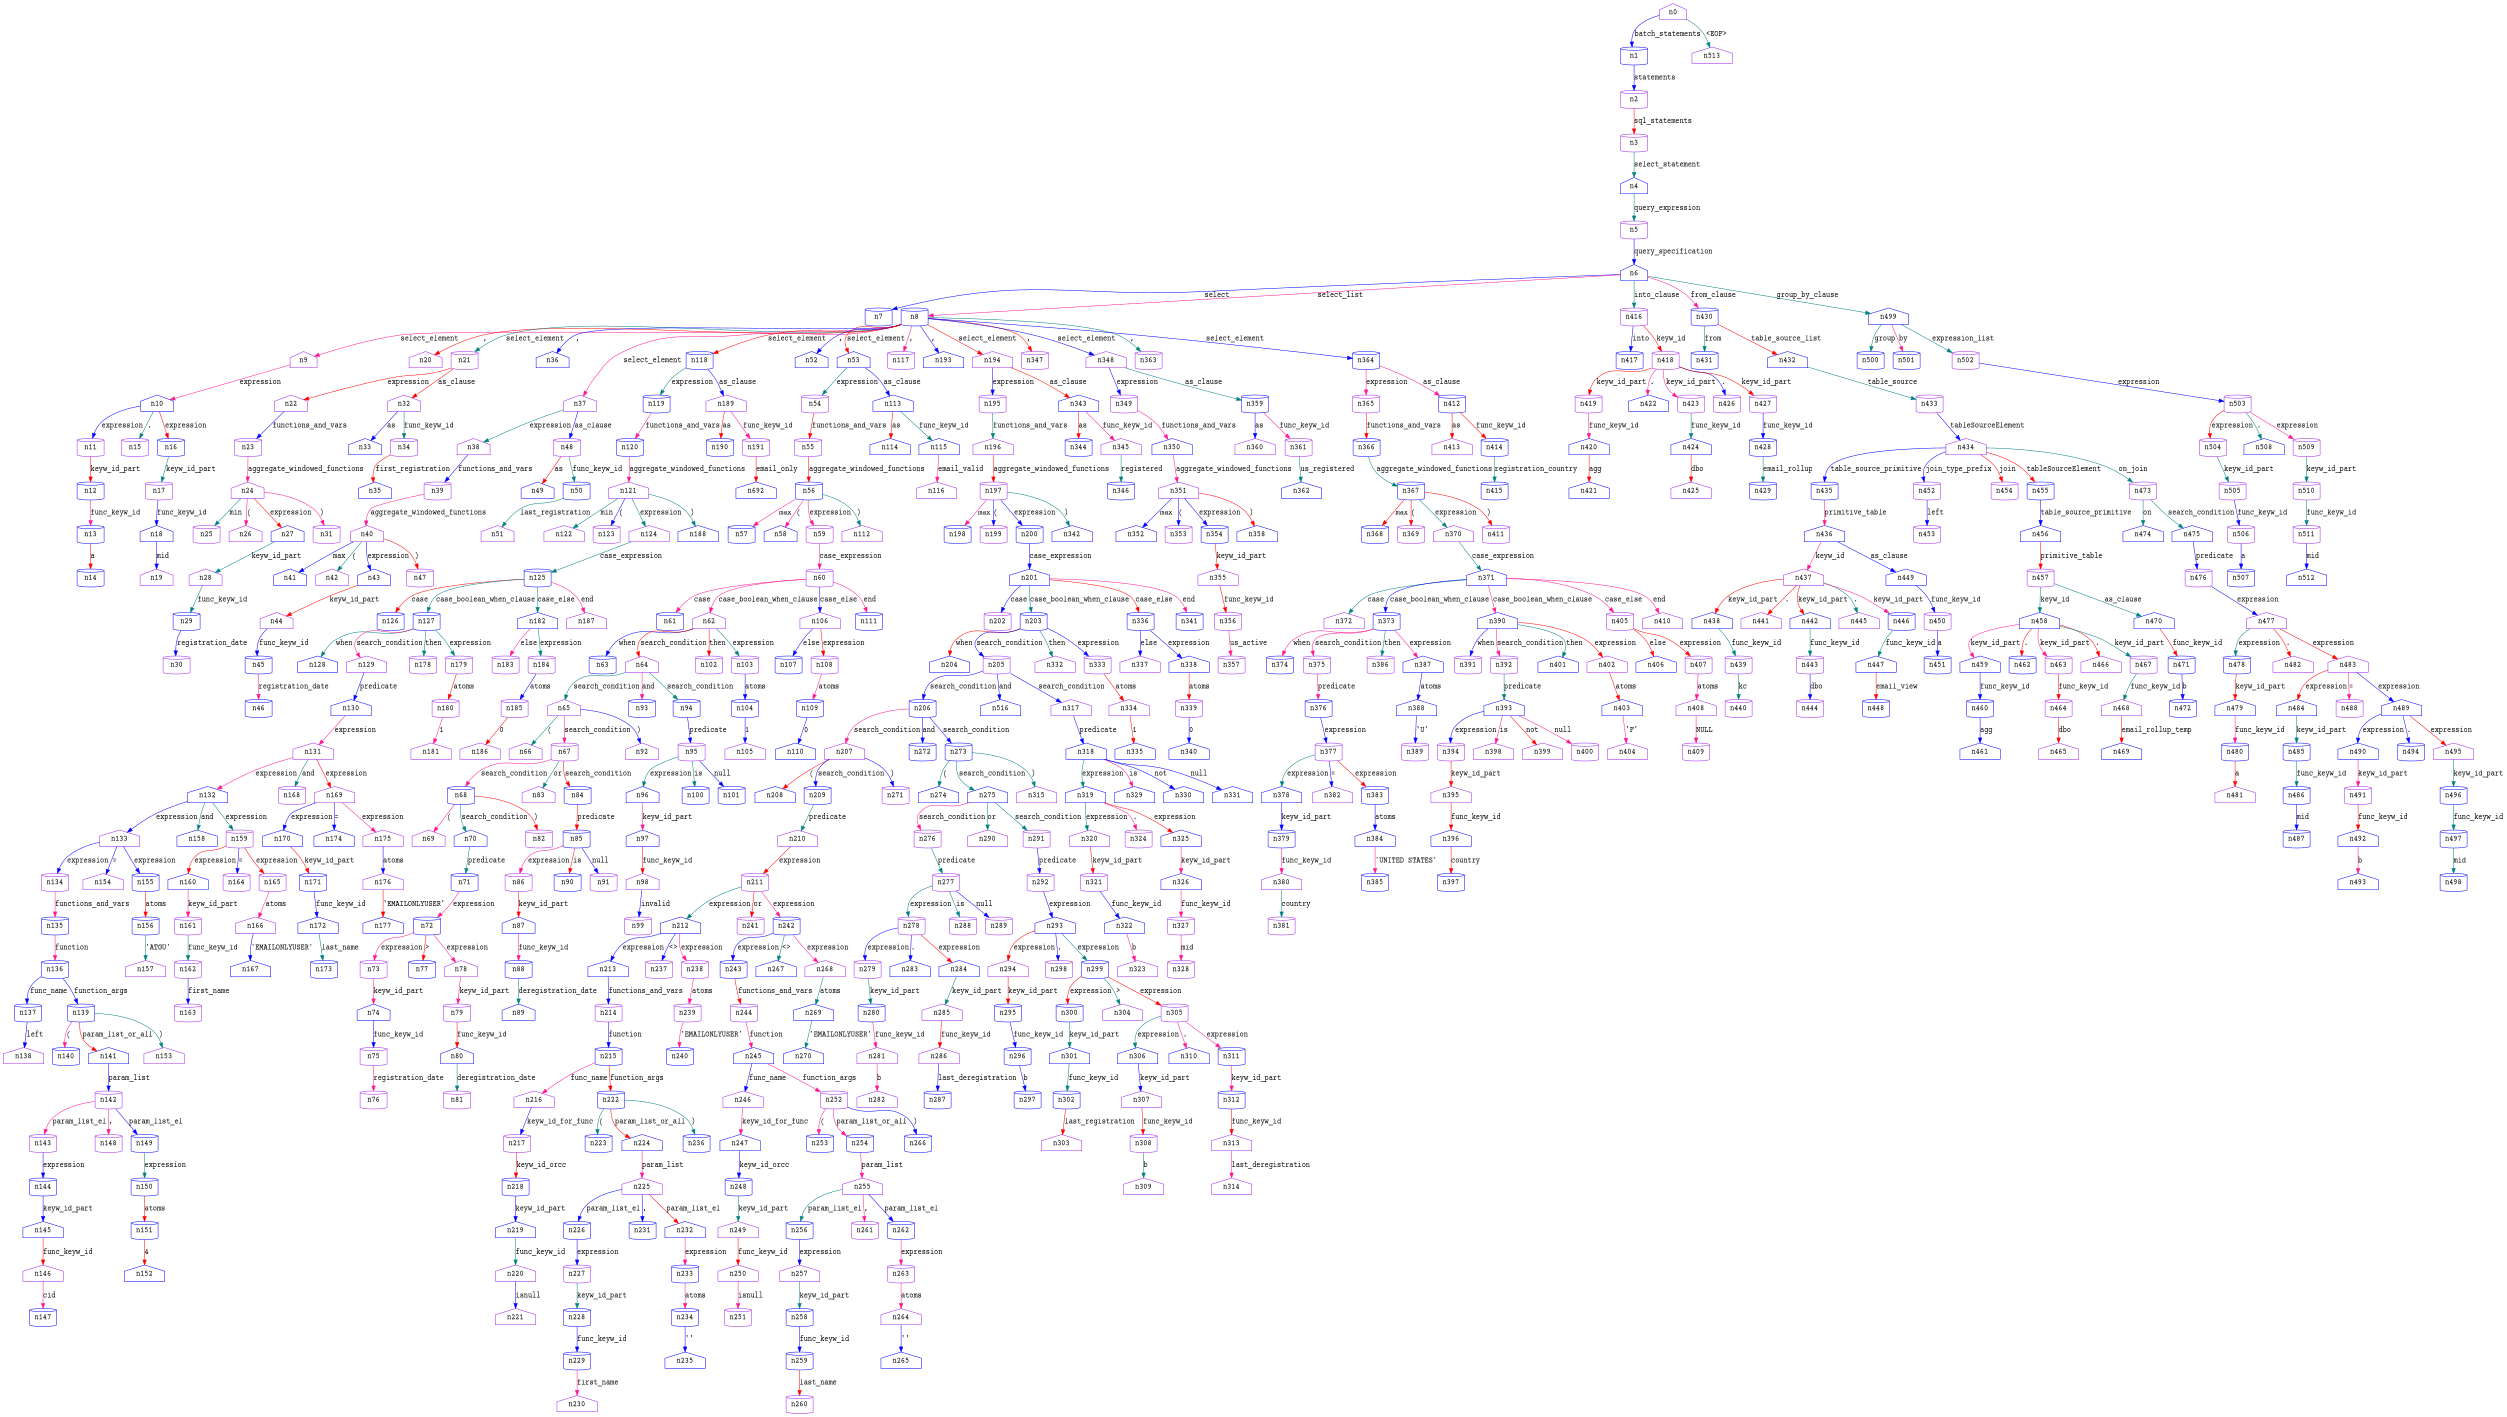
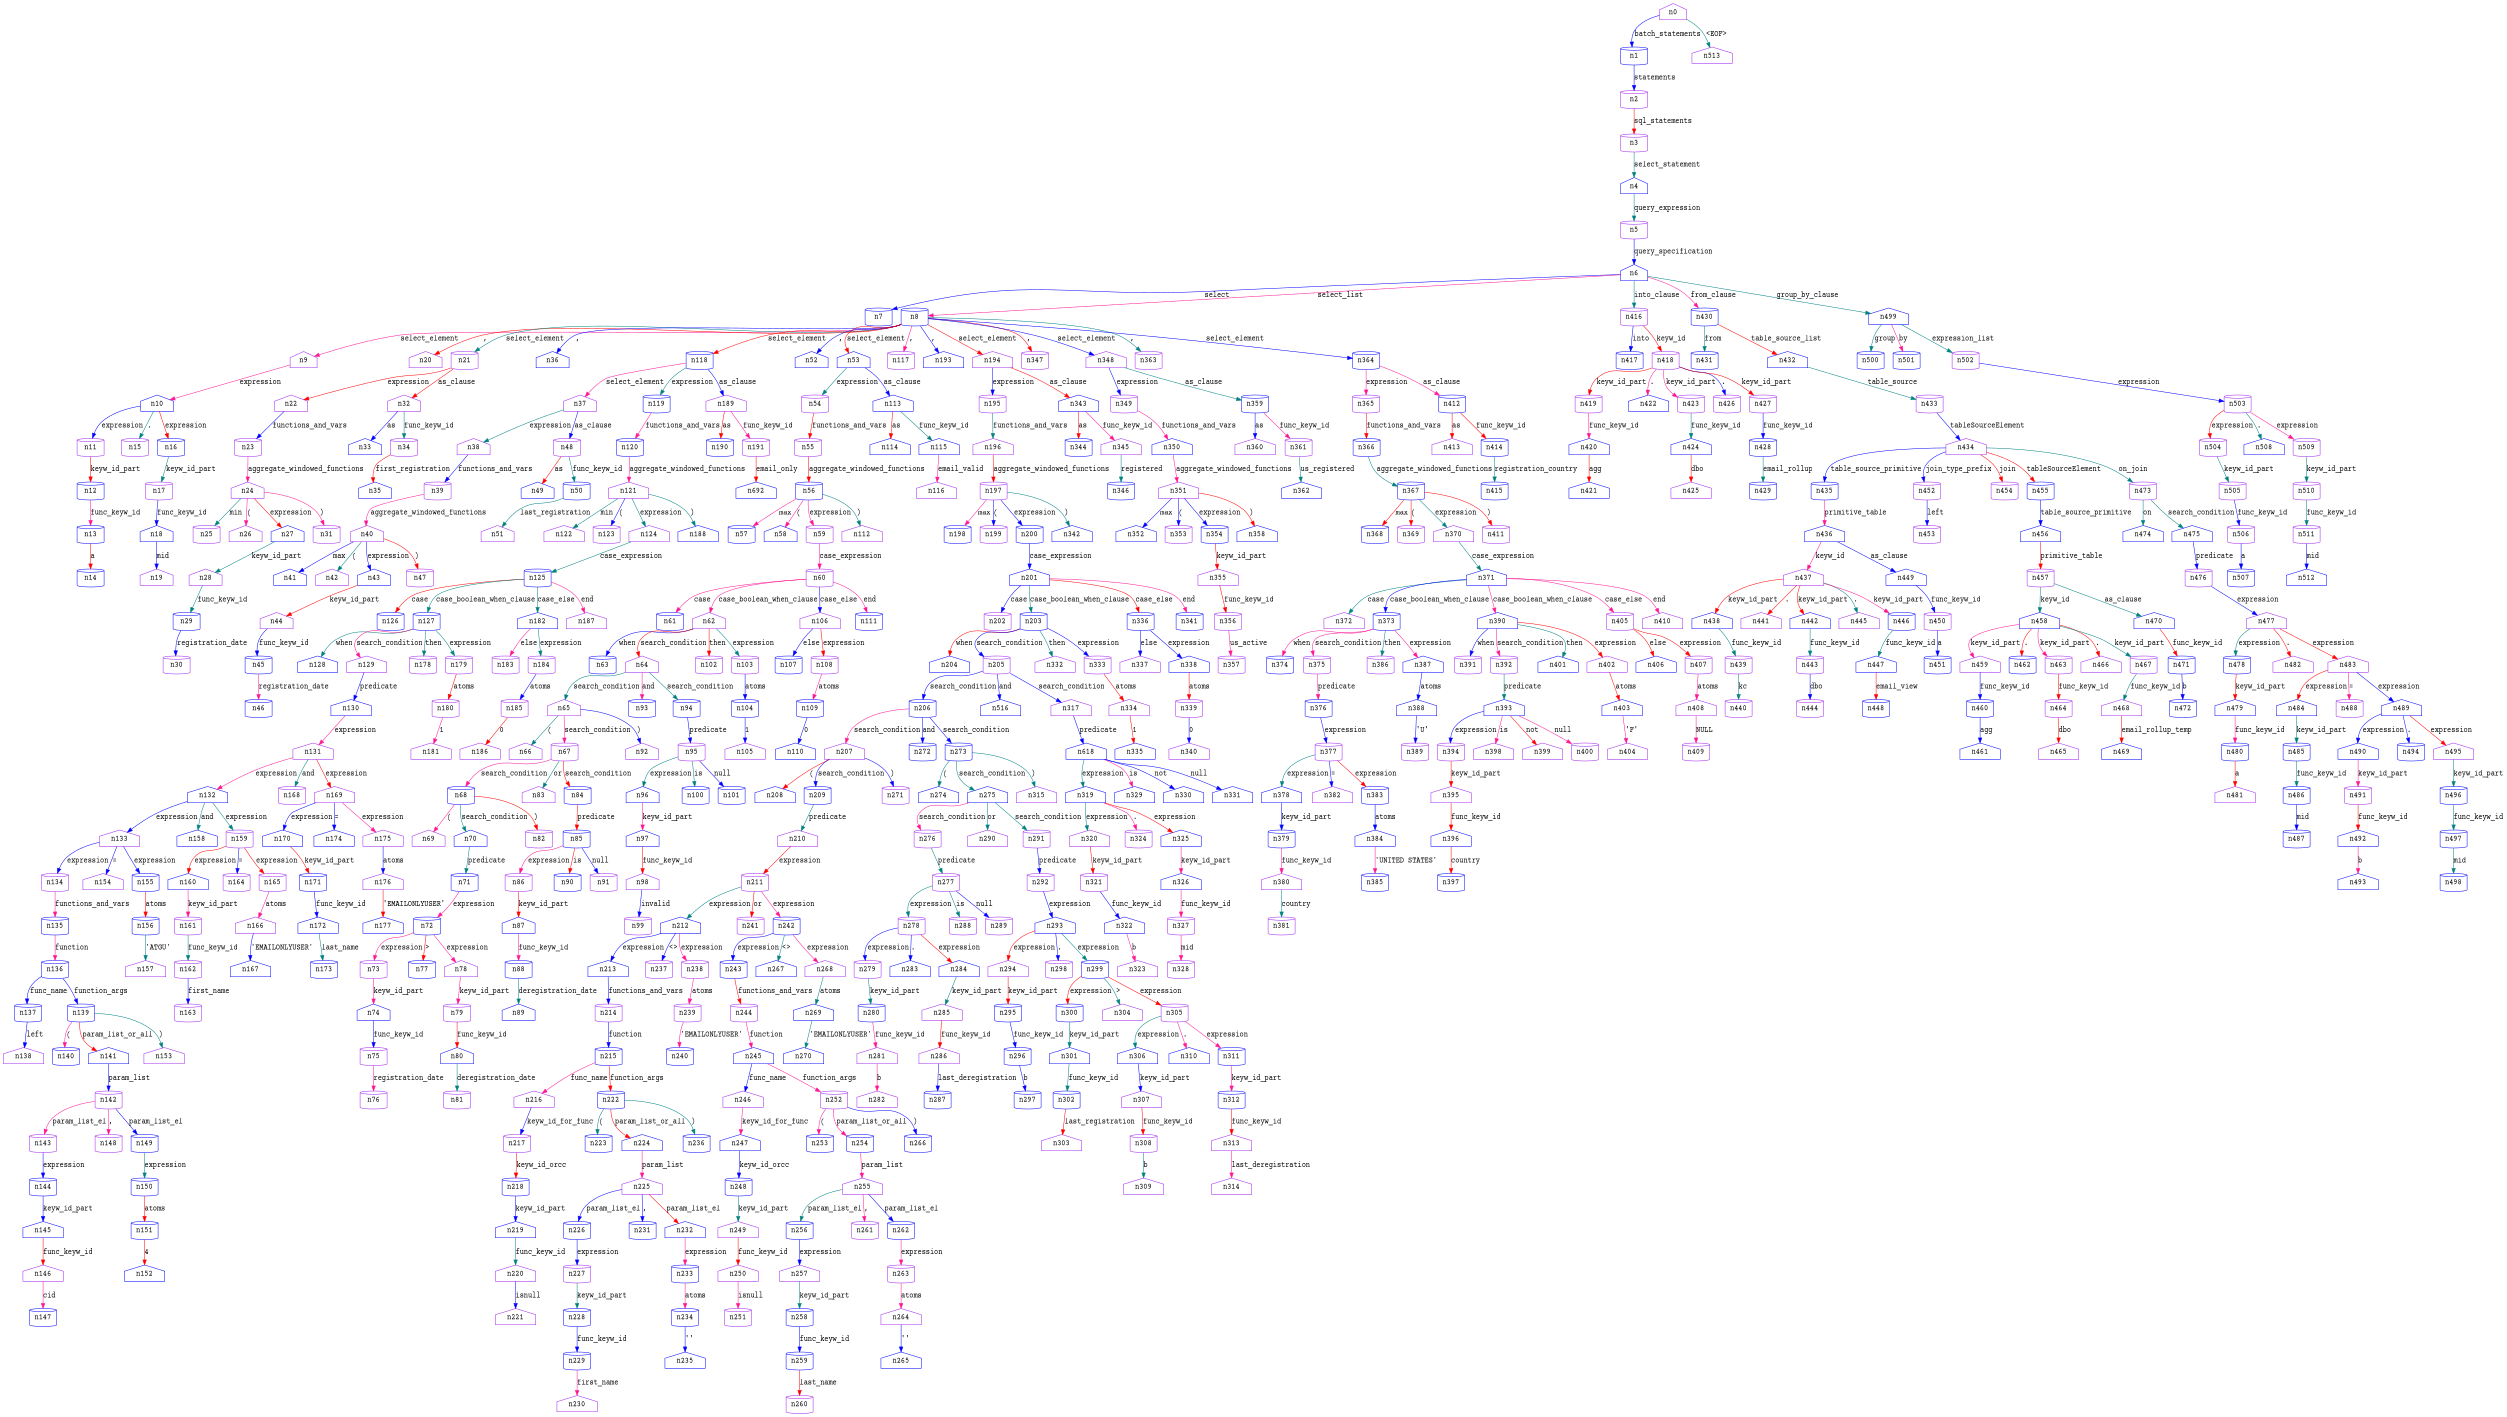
edge "n8" -> "n37": now "n118" -> "n37"
node "n459": color blue -> purple
node "n318": label "n318" -> "n618"
node "n340": color blue -> purple
